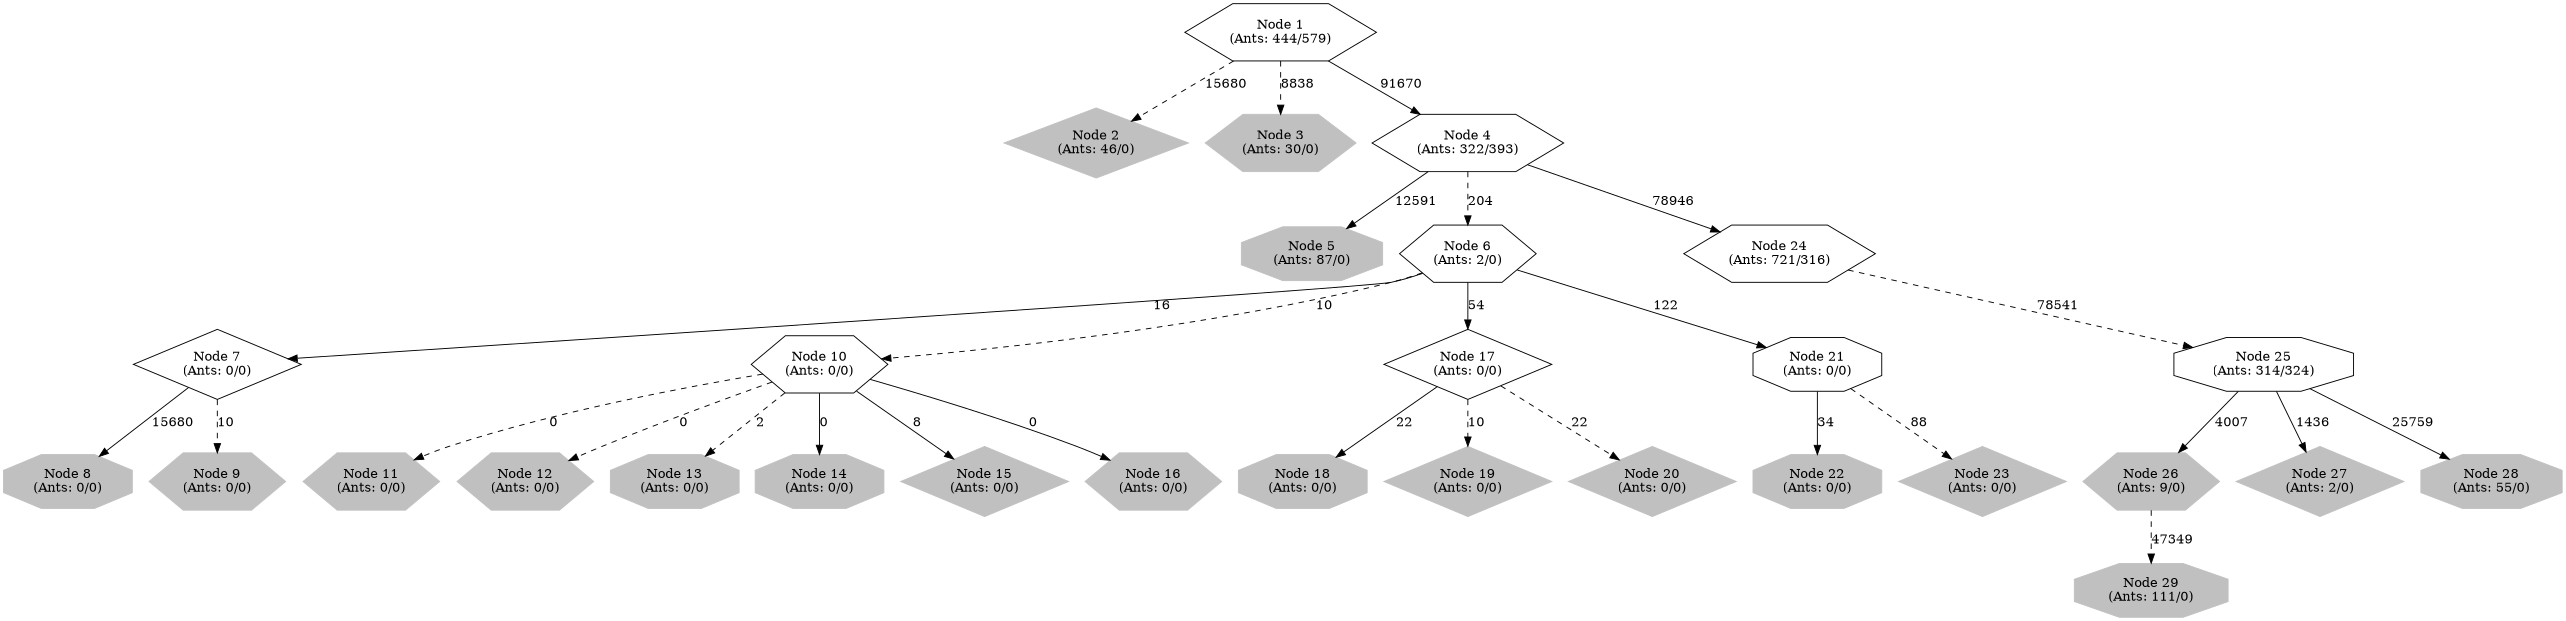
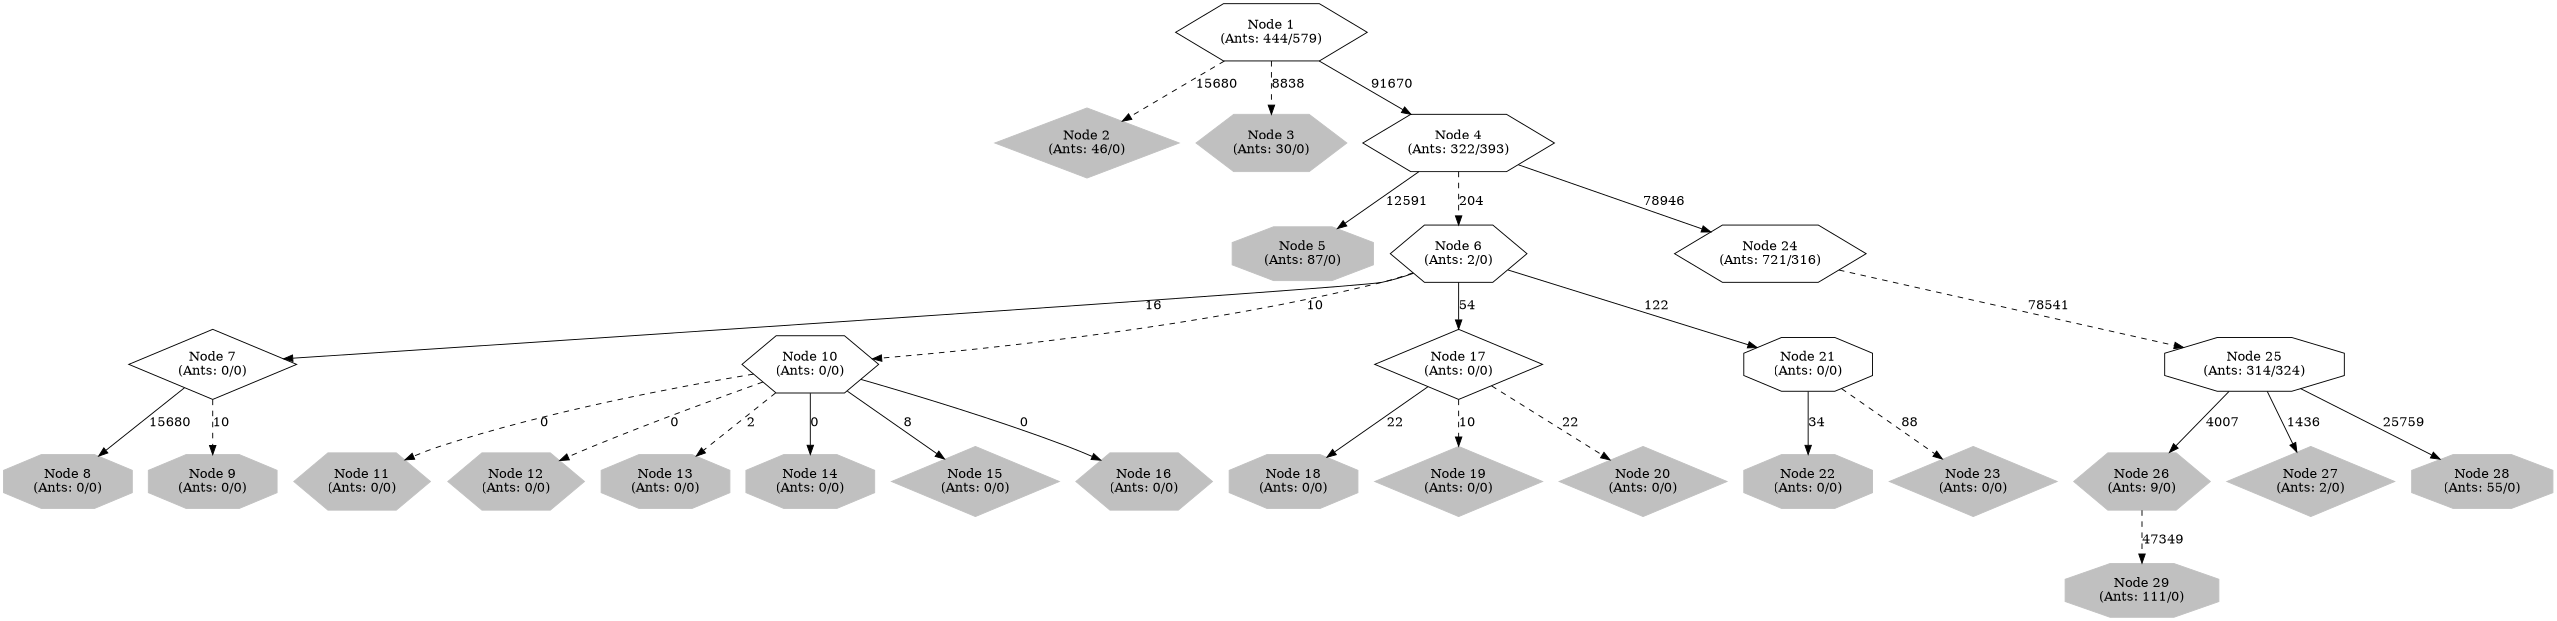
node "Node 9 (Ants: 0/0)": shape hexagon -> octagon
